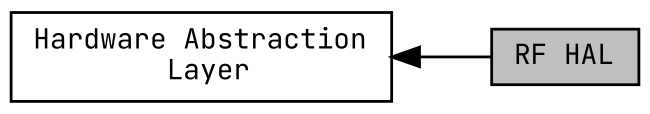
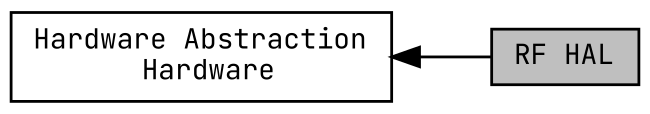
node "Hardware Abstraction Layer": label "Hardware Abstraction Layer" -> "Hardware Abstraction Hardware"
